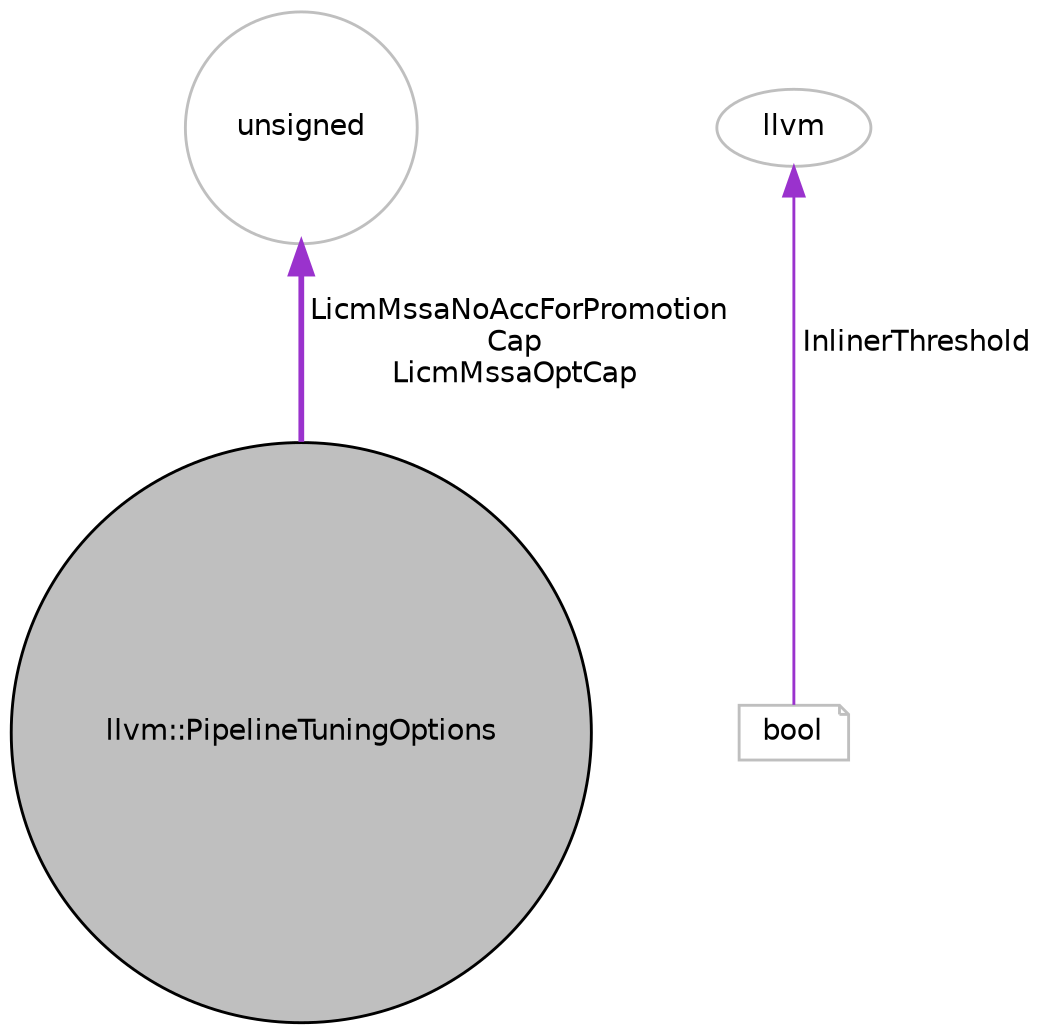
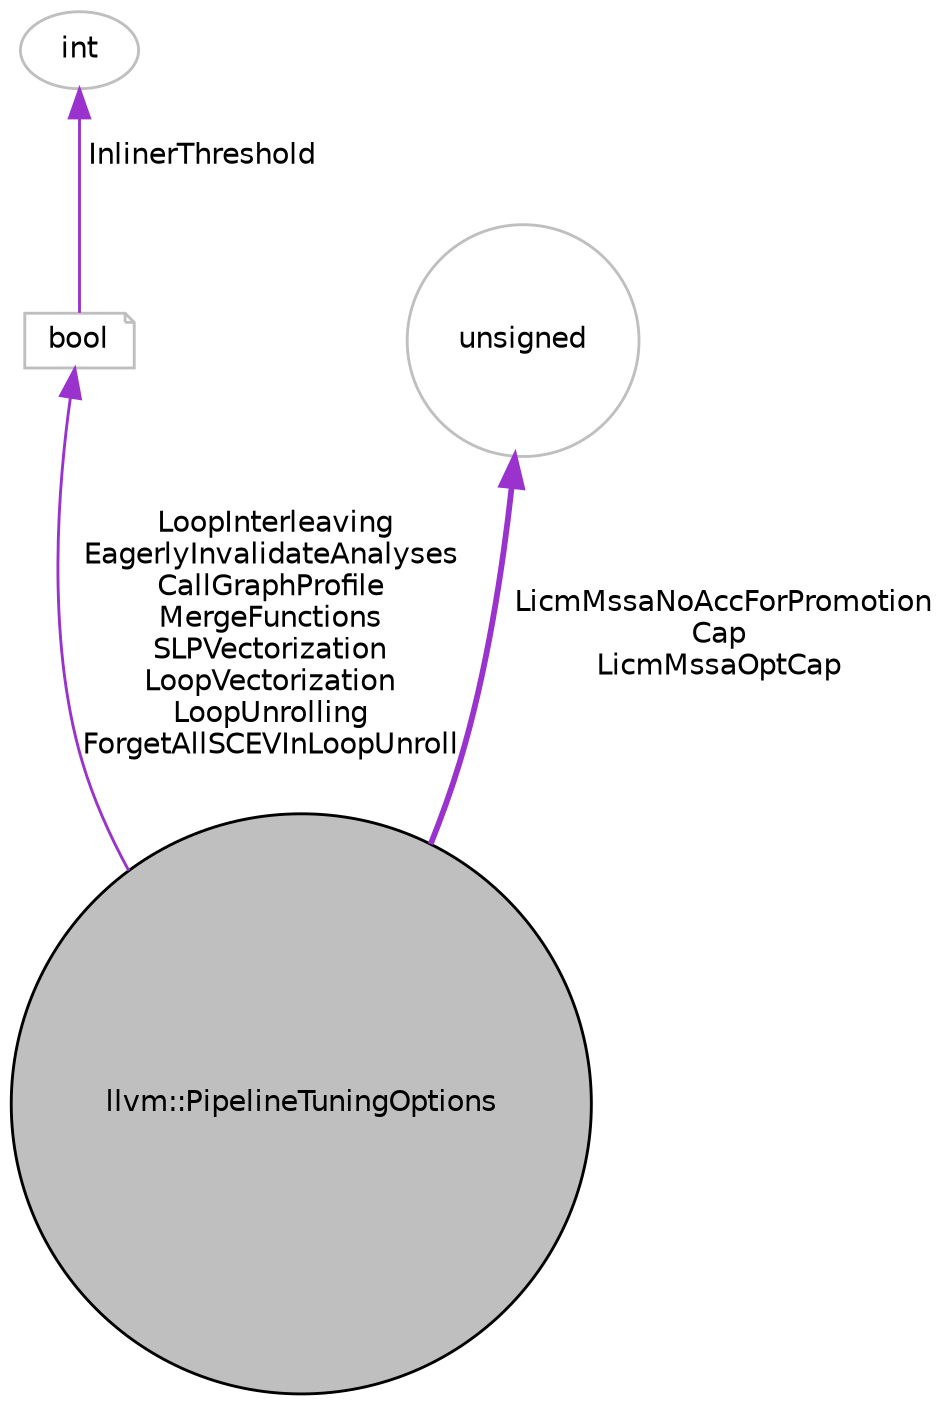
node "llvm": label "llvm" -> "int"
edge "llvm::PipelineTuningOptions" -> "bool": added, label "LoopInterleaving EagerlyInvalidateAnalyses CallGraphProfile MergeFunctions SLPVectorization LoopVectorization LoopUnrolling ForgetAllSCEVInLoopUnroll"
